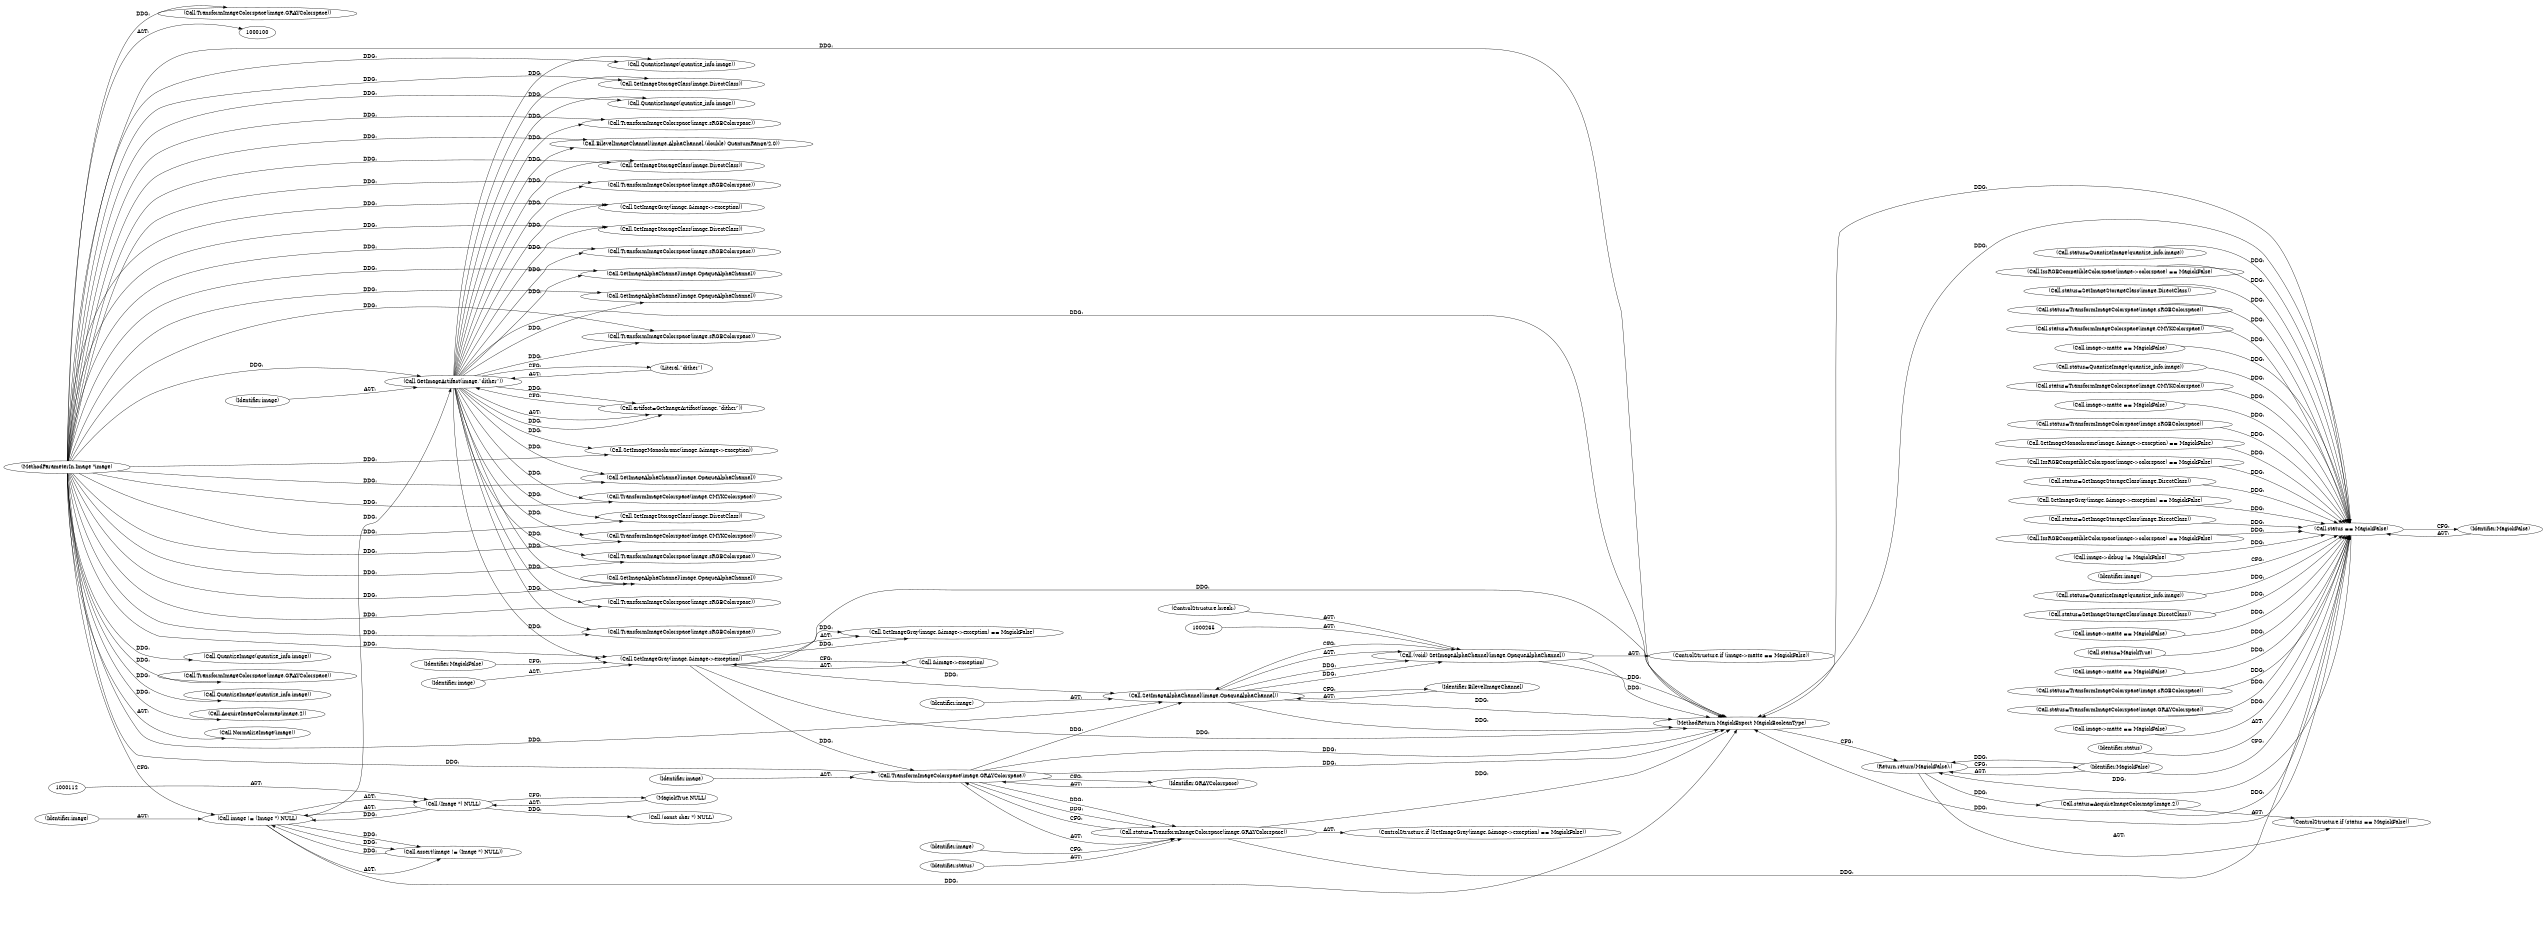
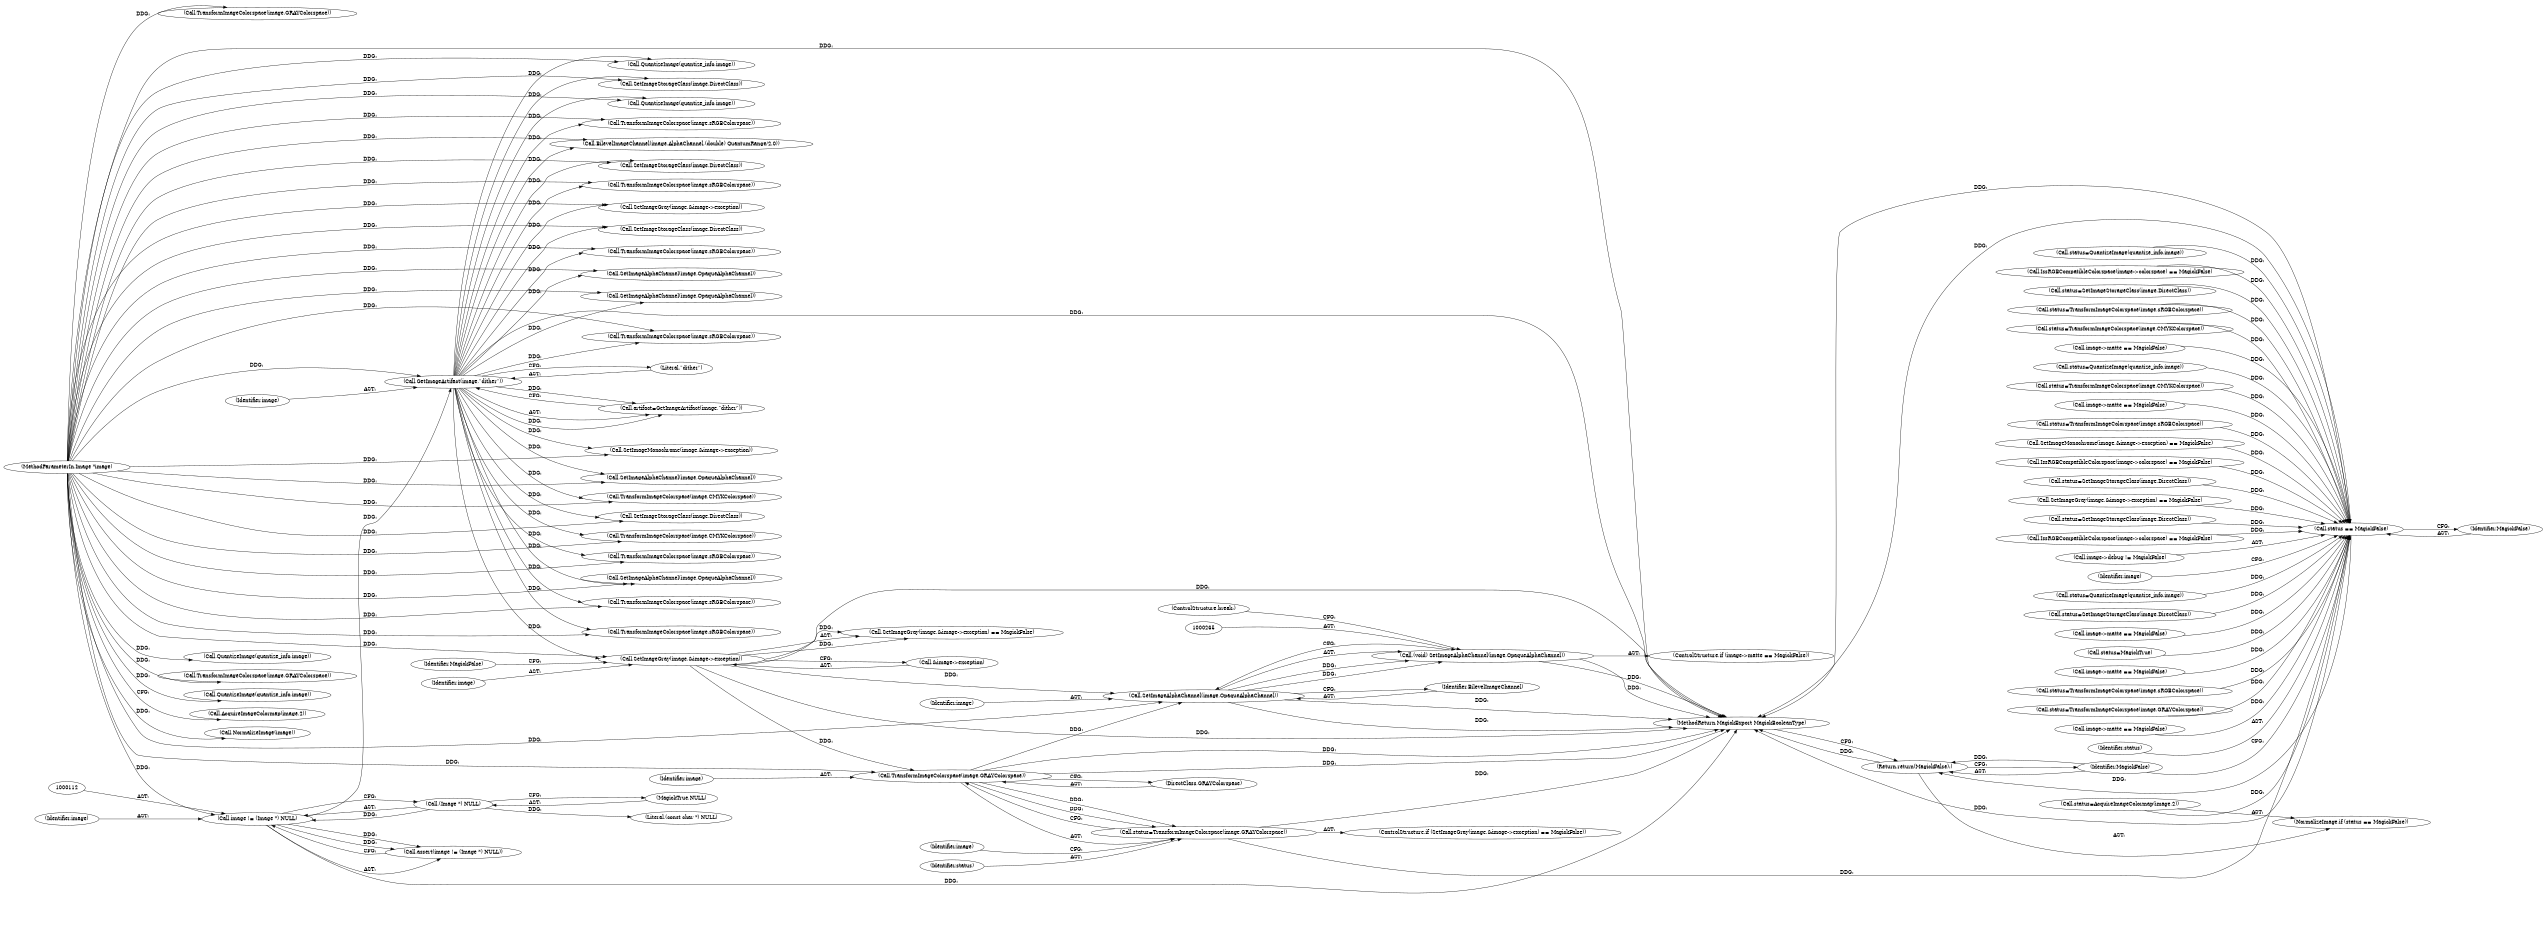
node "1000100": removed
edge "(Call,image->debug != MagickFalse)" -> "(Call,status == MagickFalse)": label "DDG: " -> "AST: "
edge "(ControlStructure,break;)" -> "(Call,(void) SetImageAlphaChannel(image,OpaqueAlphaChannel))": label "AST: " -> "CFG: "
edge "(MethodParameterIn,Image *image)" -> "(Call,AcquireImageColormap(image,2))": label "DDG: " -> "CFG: "
edge "(MethodParameterIn,Image *image)" -> "(Call,NormalizeImage(image))": label "AST: " -> "DDG: "
edge "(MethodParameterIn,Image *image)" -> "(Call,image != (Image *) NULL)": label "CFG: " -> "DDG: "
node "(Identifier,GRAYColorspace)": label "(Identifier,GRAYColorspace)" -> "(DirectClass,GRAYColorspace)"
edge "1000112" -> "(Call,(Image *) NULL)": now "1000112" -> "(Call,image != (Image *) NULL)"
edge "(Call,image != (Image *) NULL)" -> "(Call,(Image *) NULL)": label "AST: " -> "CFG: "
edge "(Return,return(MagickFalse);)" -> "(Call,status=AcquireImageColormap(image,2))": now "(Return,return(MagickFalse);)" -> "(MethodReturn,MagickExport MagickBooleanType)"
node "(Call,(const char *) NULL)": label "(Call,(const char *) NULL)" -> "(Literal,(const char *) NULL)"
node "(ControlStructure,if (status == MagickFalse))": label "(ControlStructure,if (status == MagickFalse))" -> "(NormalizeImage,if (status == MagickFalse))"
edge "(Call,assert(image != (Image *) NULL))" -> "(Call,image != (Image *) NULL)": label "DDG: " -> "CFG: "
